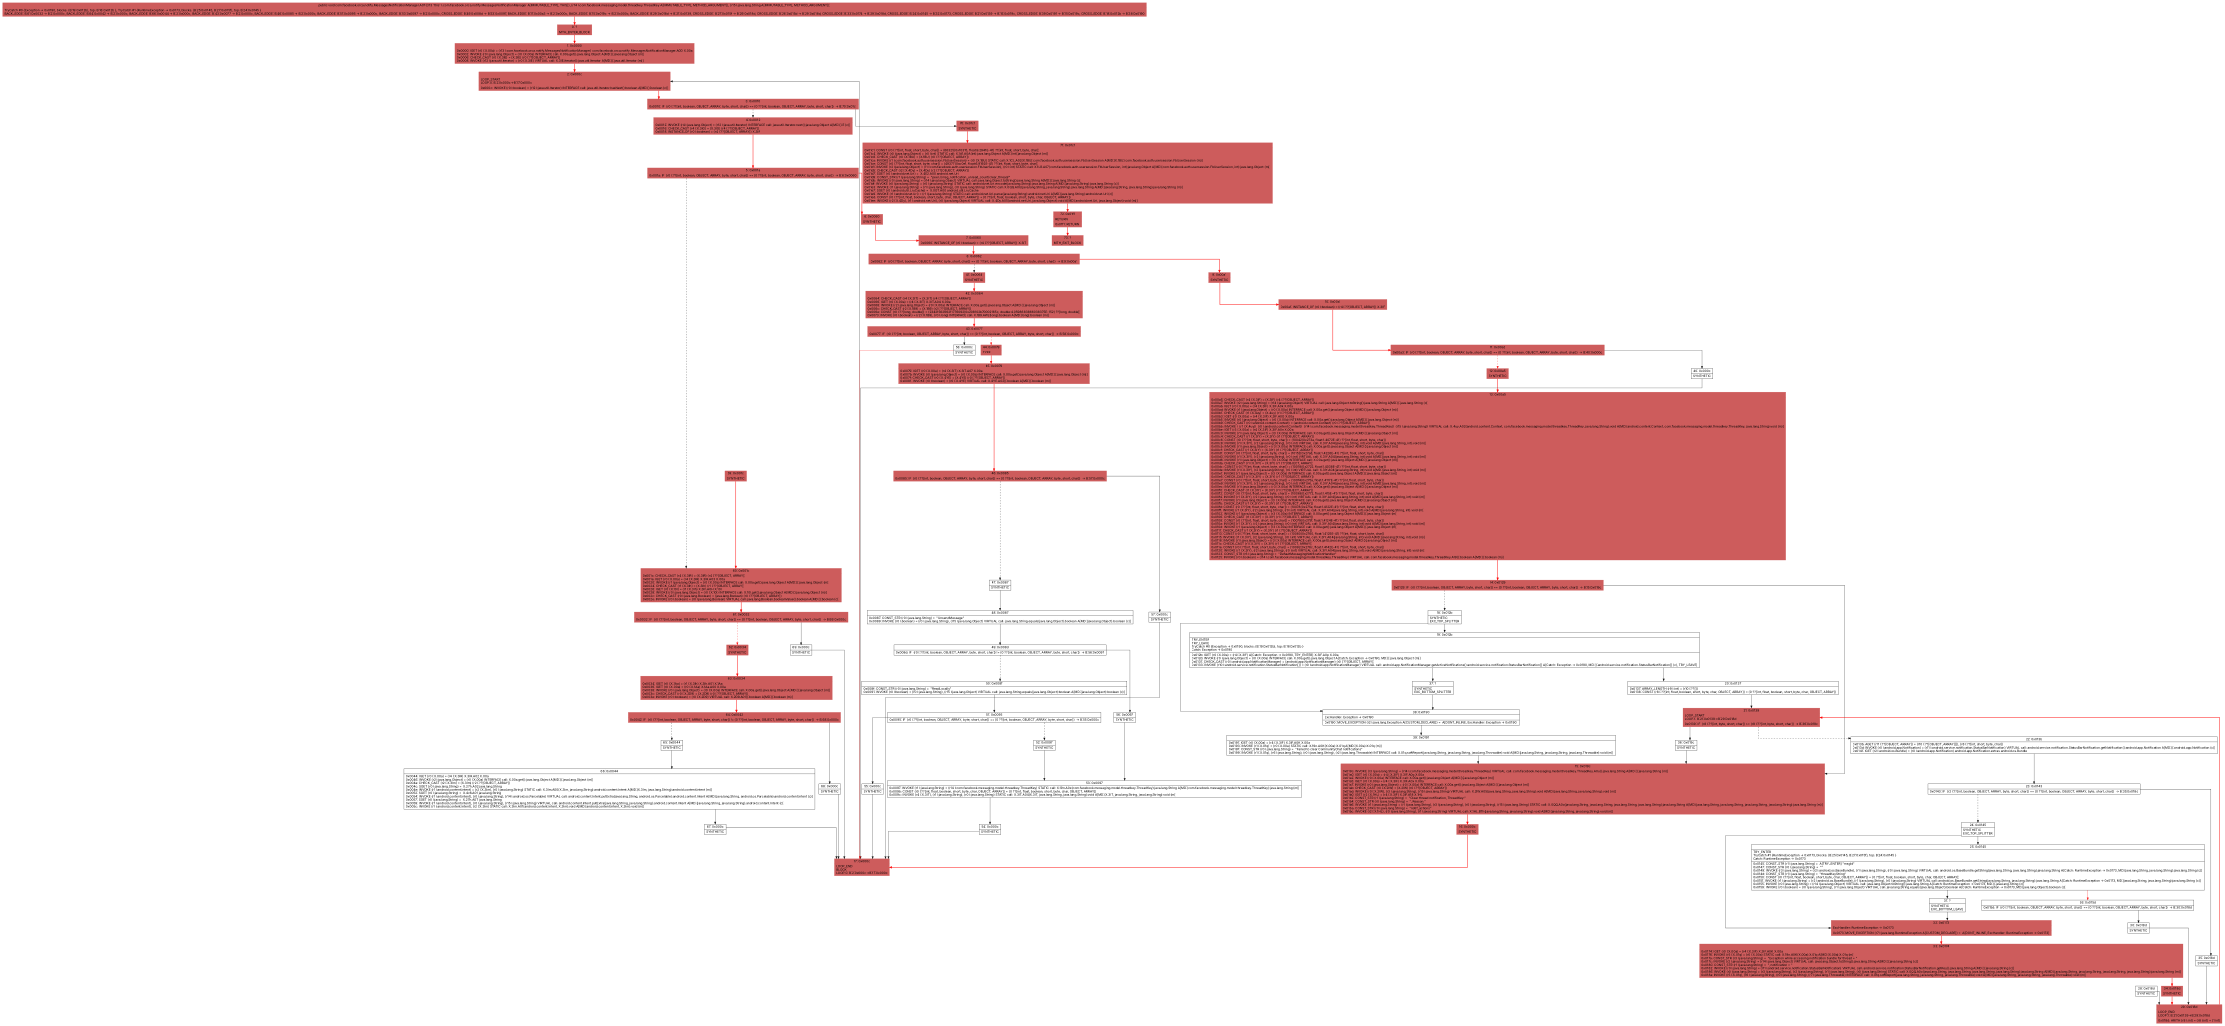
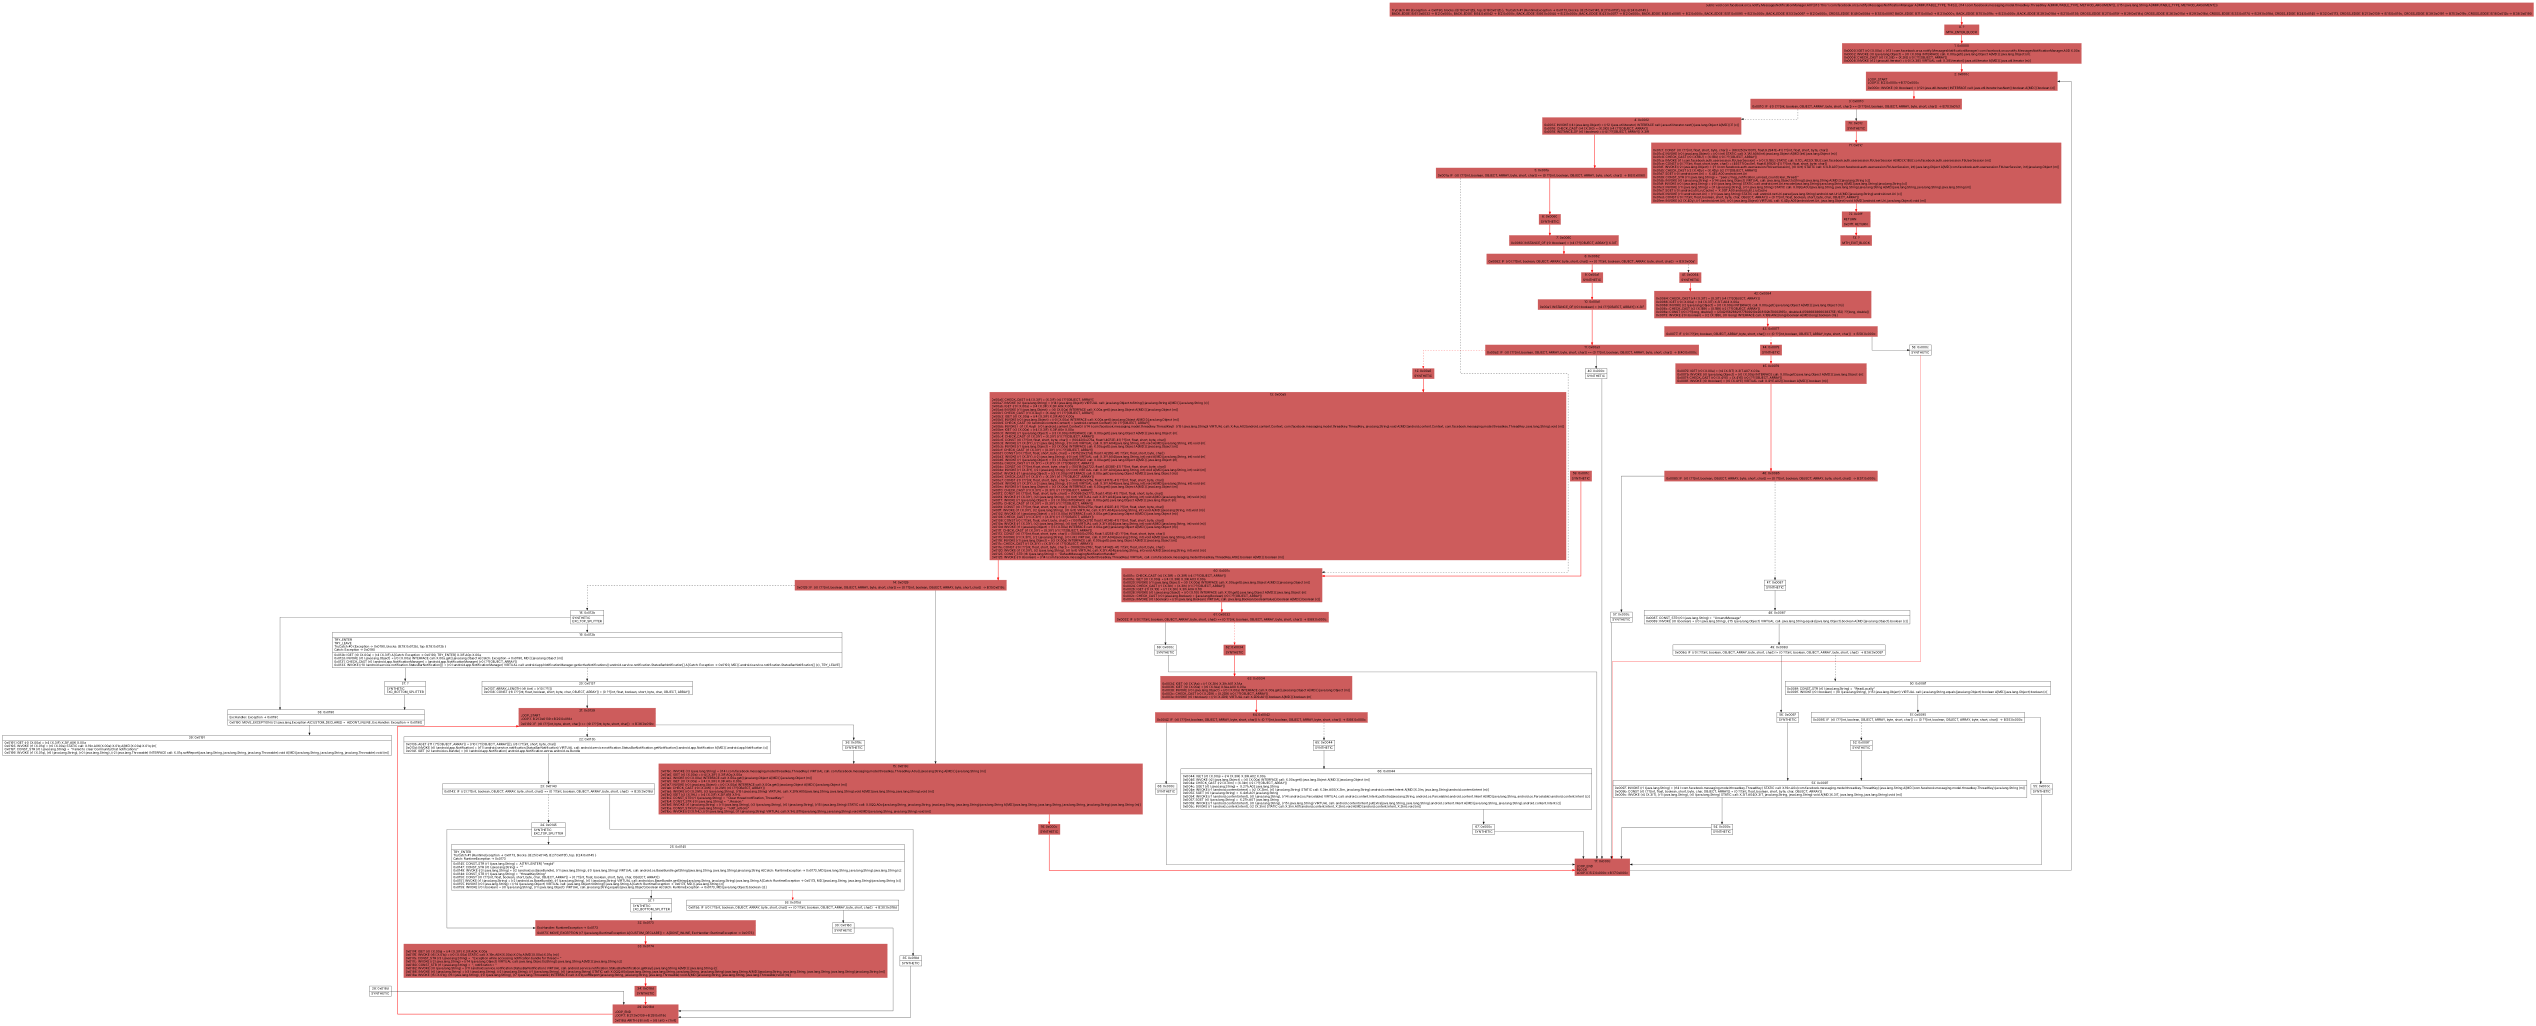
node "44: 0x0079": text "TYPE" -> "SYNTHETIC"
edge "19: 0x012b" -> "20: 0x0137": style solid -> dashed
edge "39: 0x0191" -> "15: 0x019c": removed
node "31: ?": text "EXC_BOTTOM_LEAVE" -> "EXC_BOTTOM_SPLITTER"
